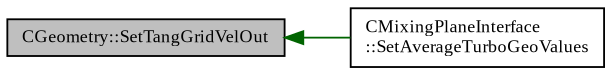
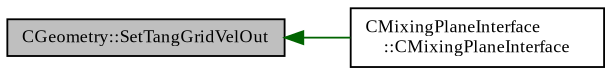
node "CMixingPlaneInterface ::SetAverageTurboGeoValues": label "CMixingPlaneInterface ::SetAverageTurboGeoValues" -> "CMixingPlaneInterface ::CMixingPlaneInterface"
